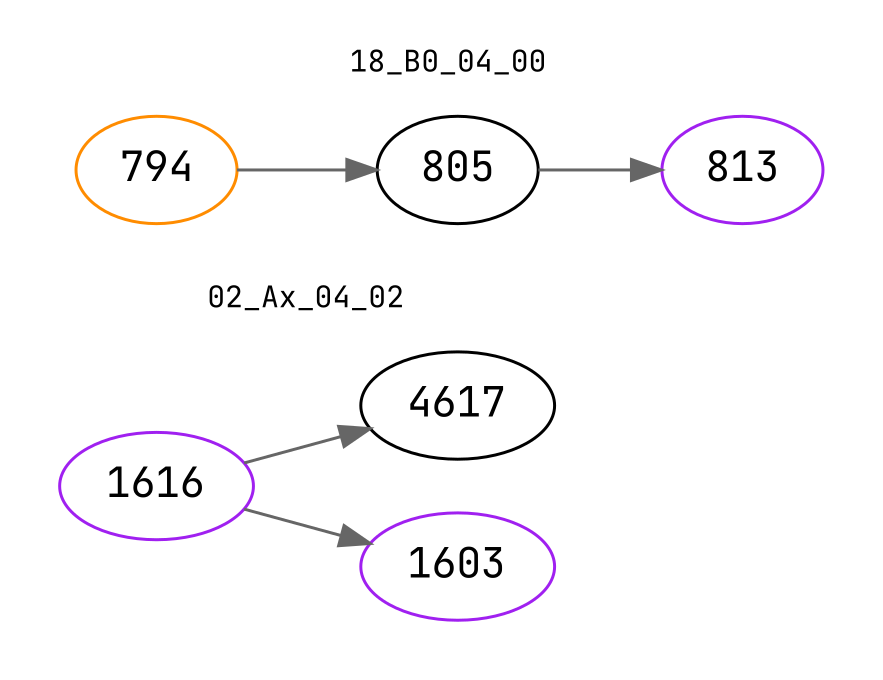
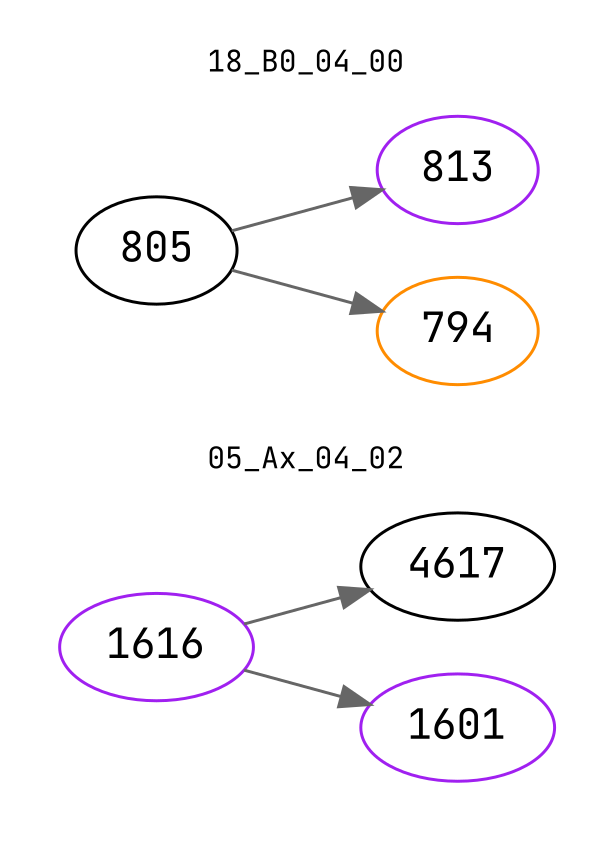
edge "794" -> "805": reversed
cluster "02_Ax_04_02": label "02_Ax_04_02" -> "05_Ax_04_02"
node "1603": label "1603" -> "1601"
